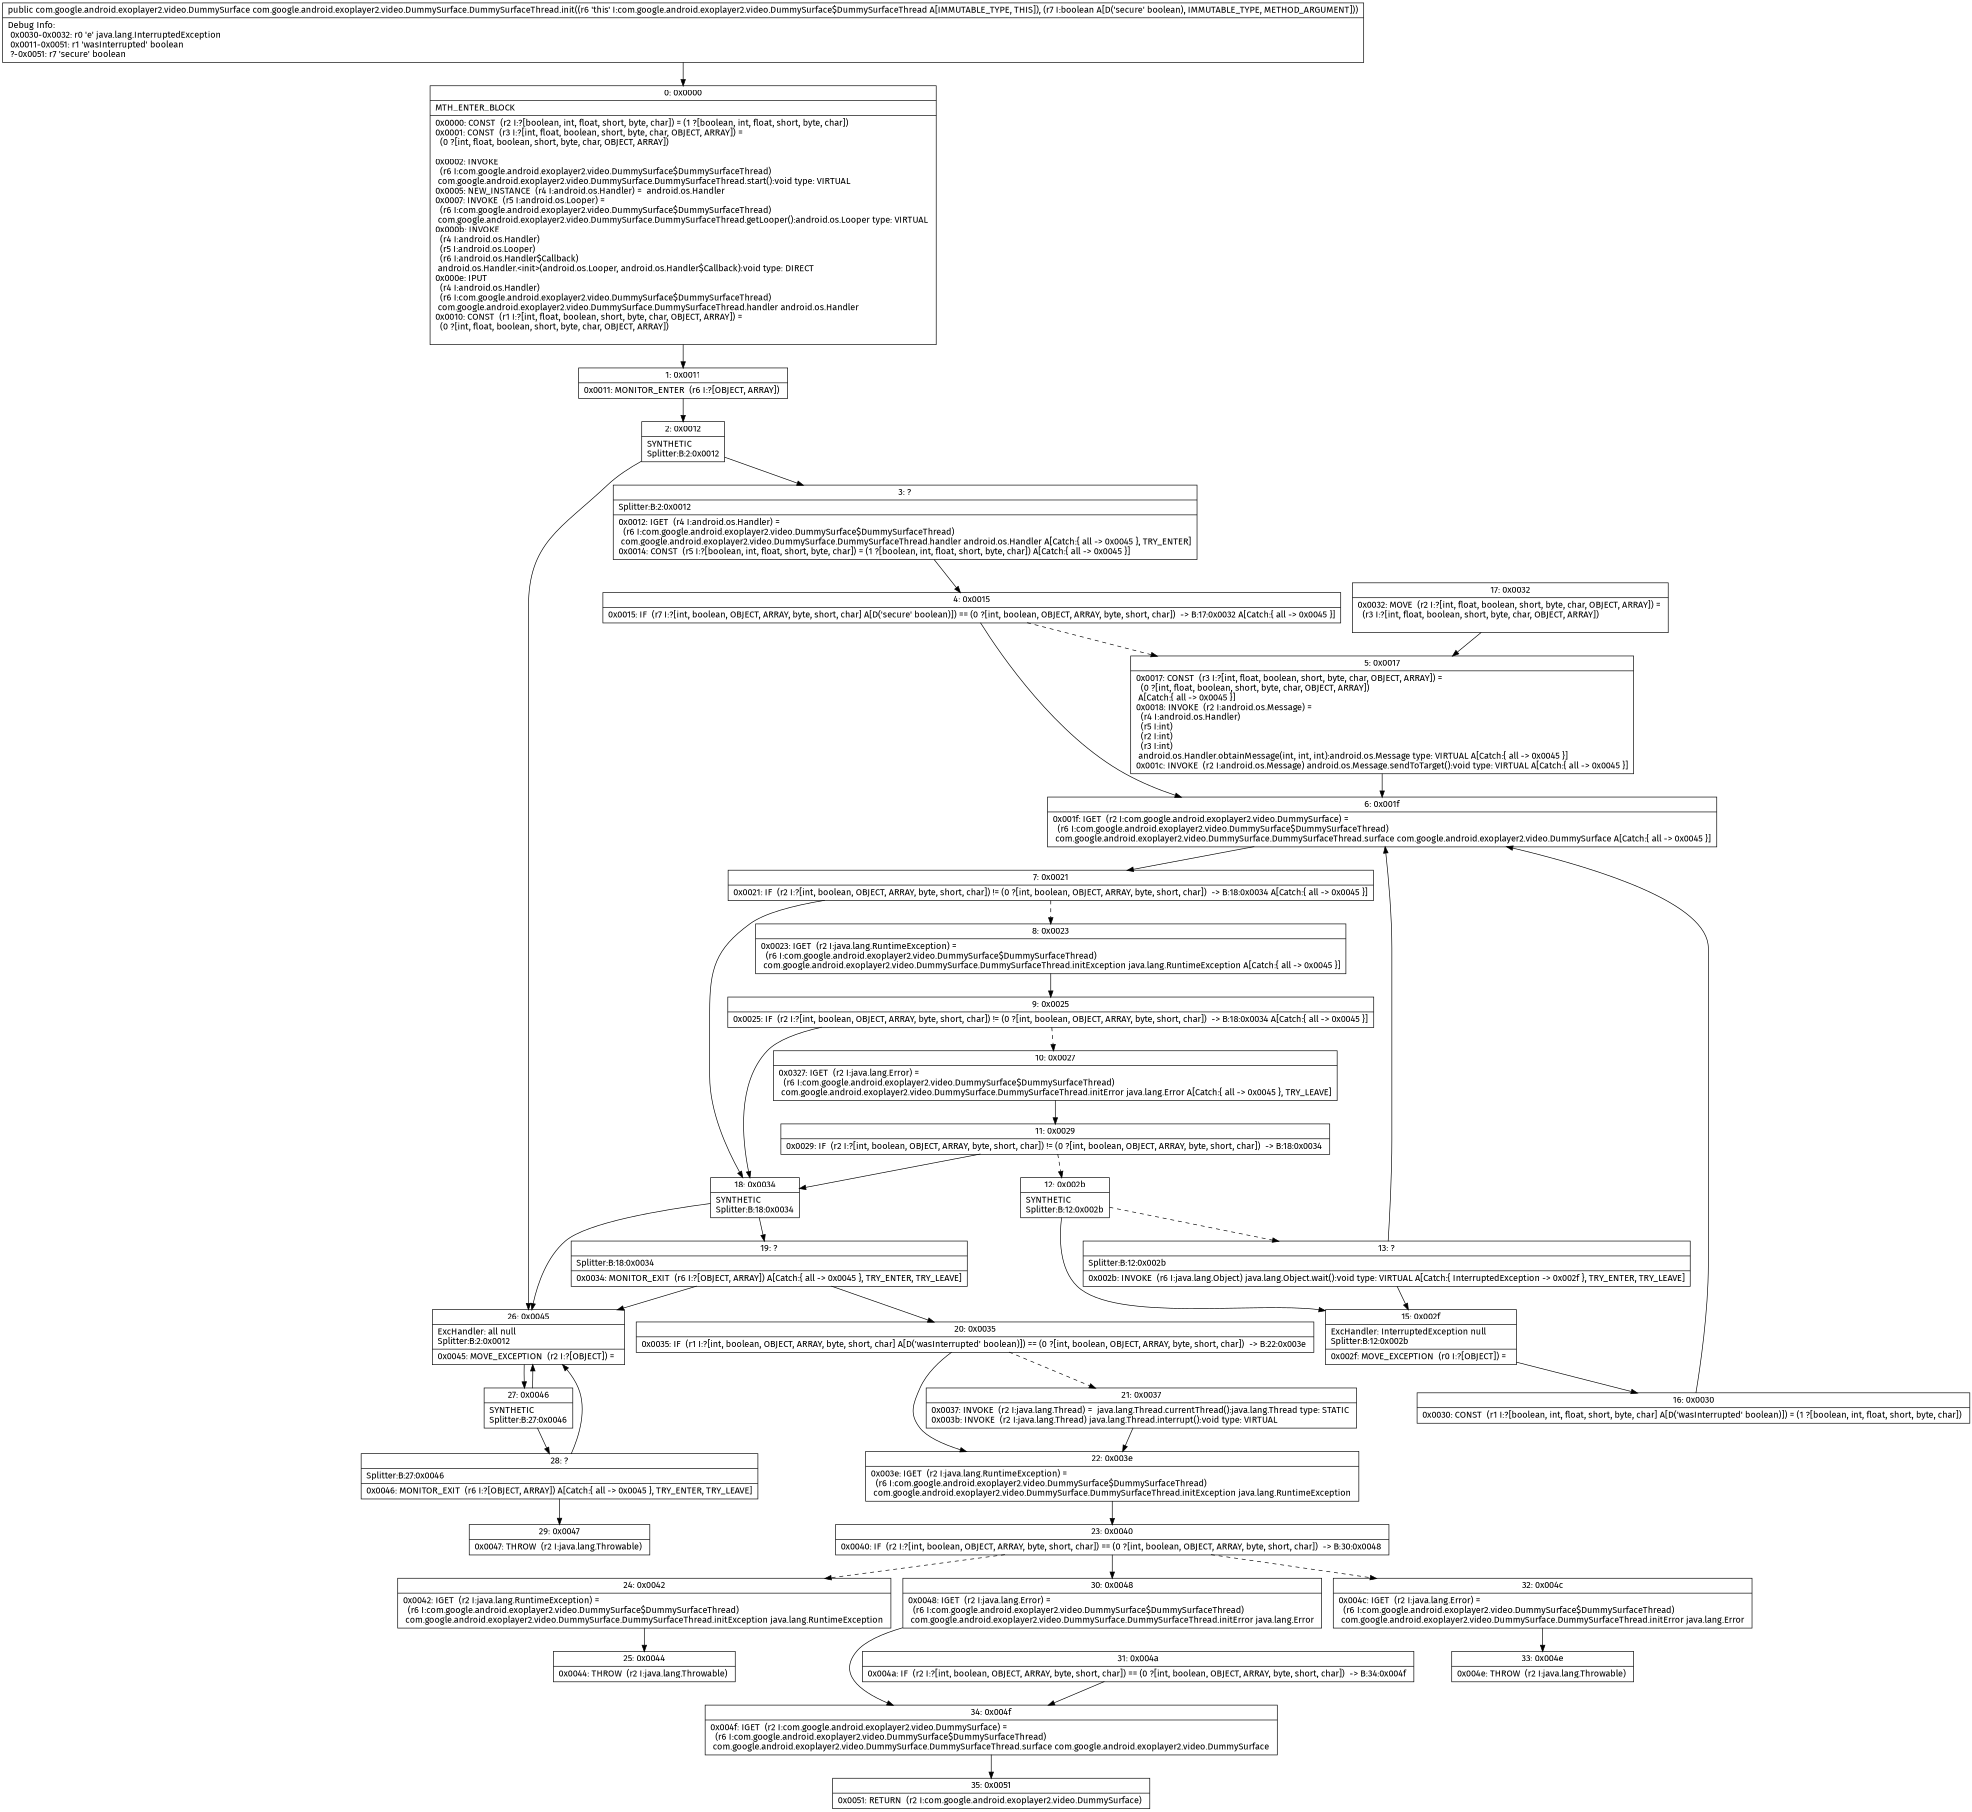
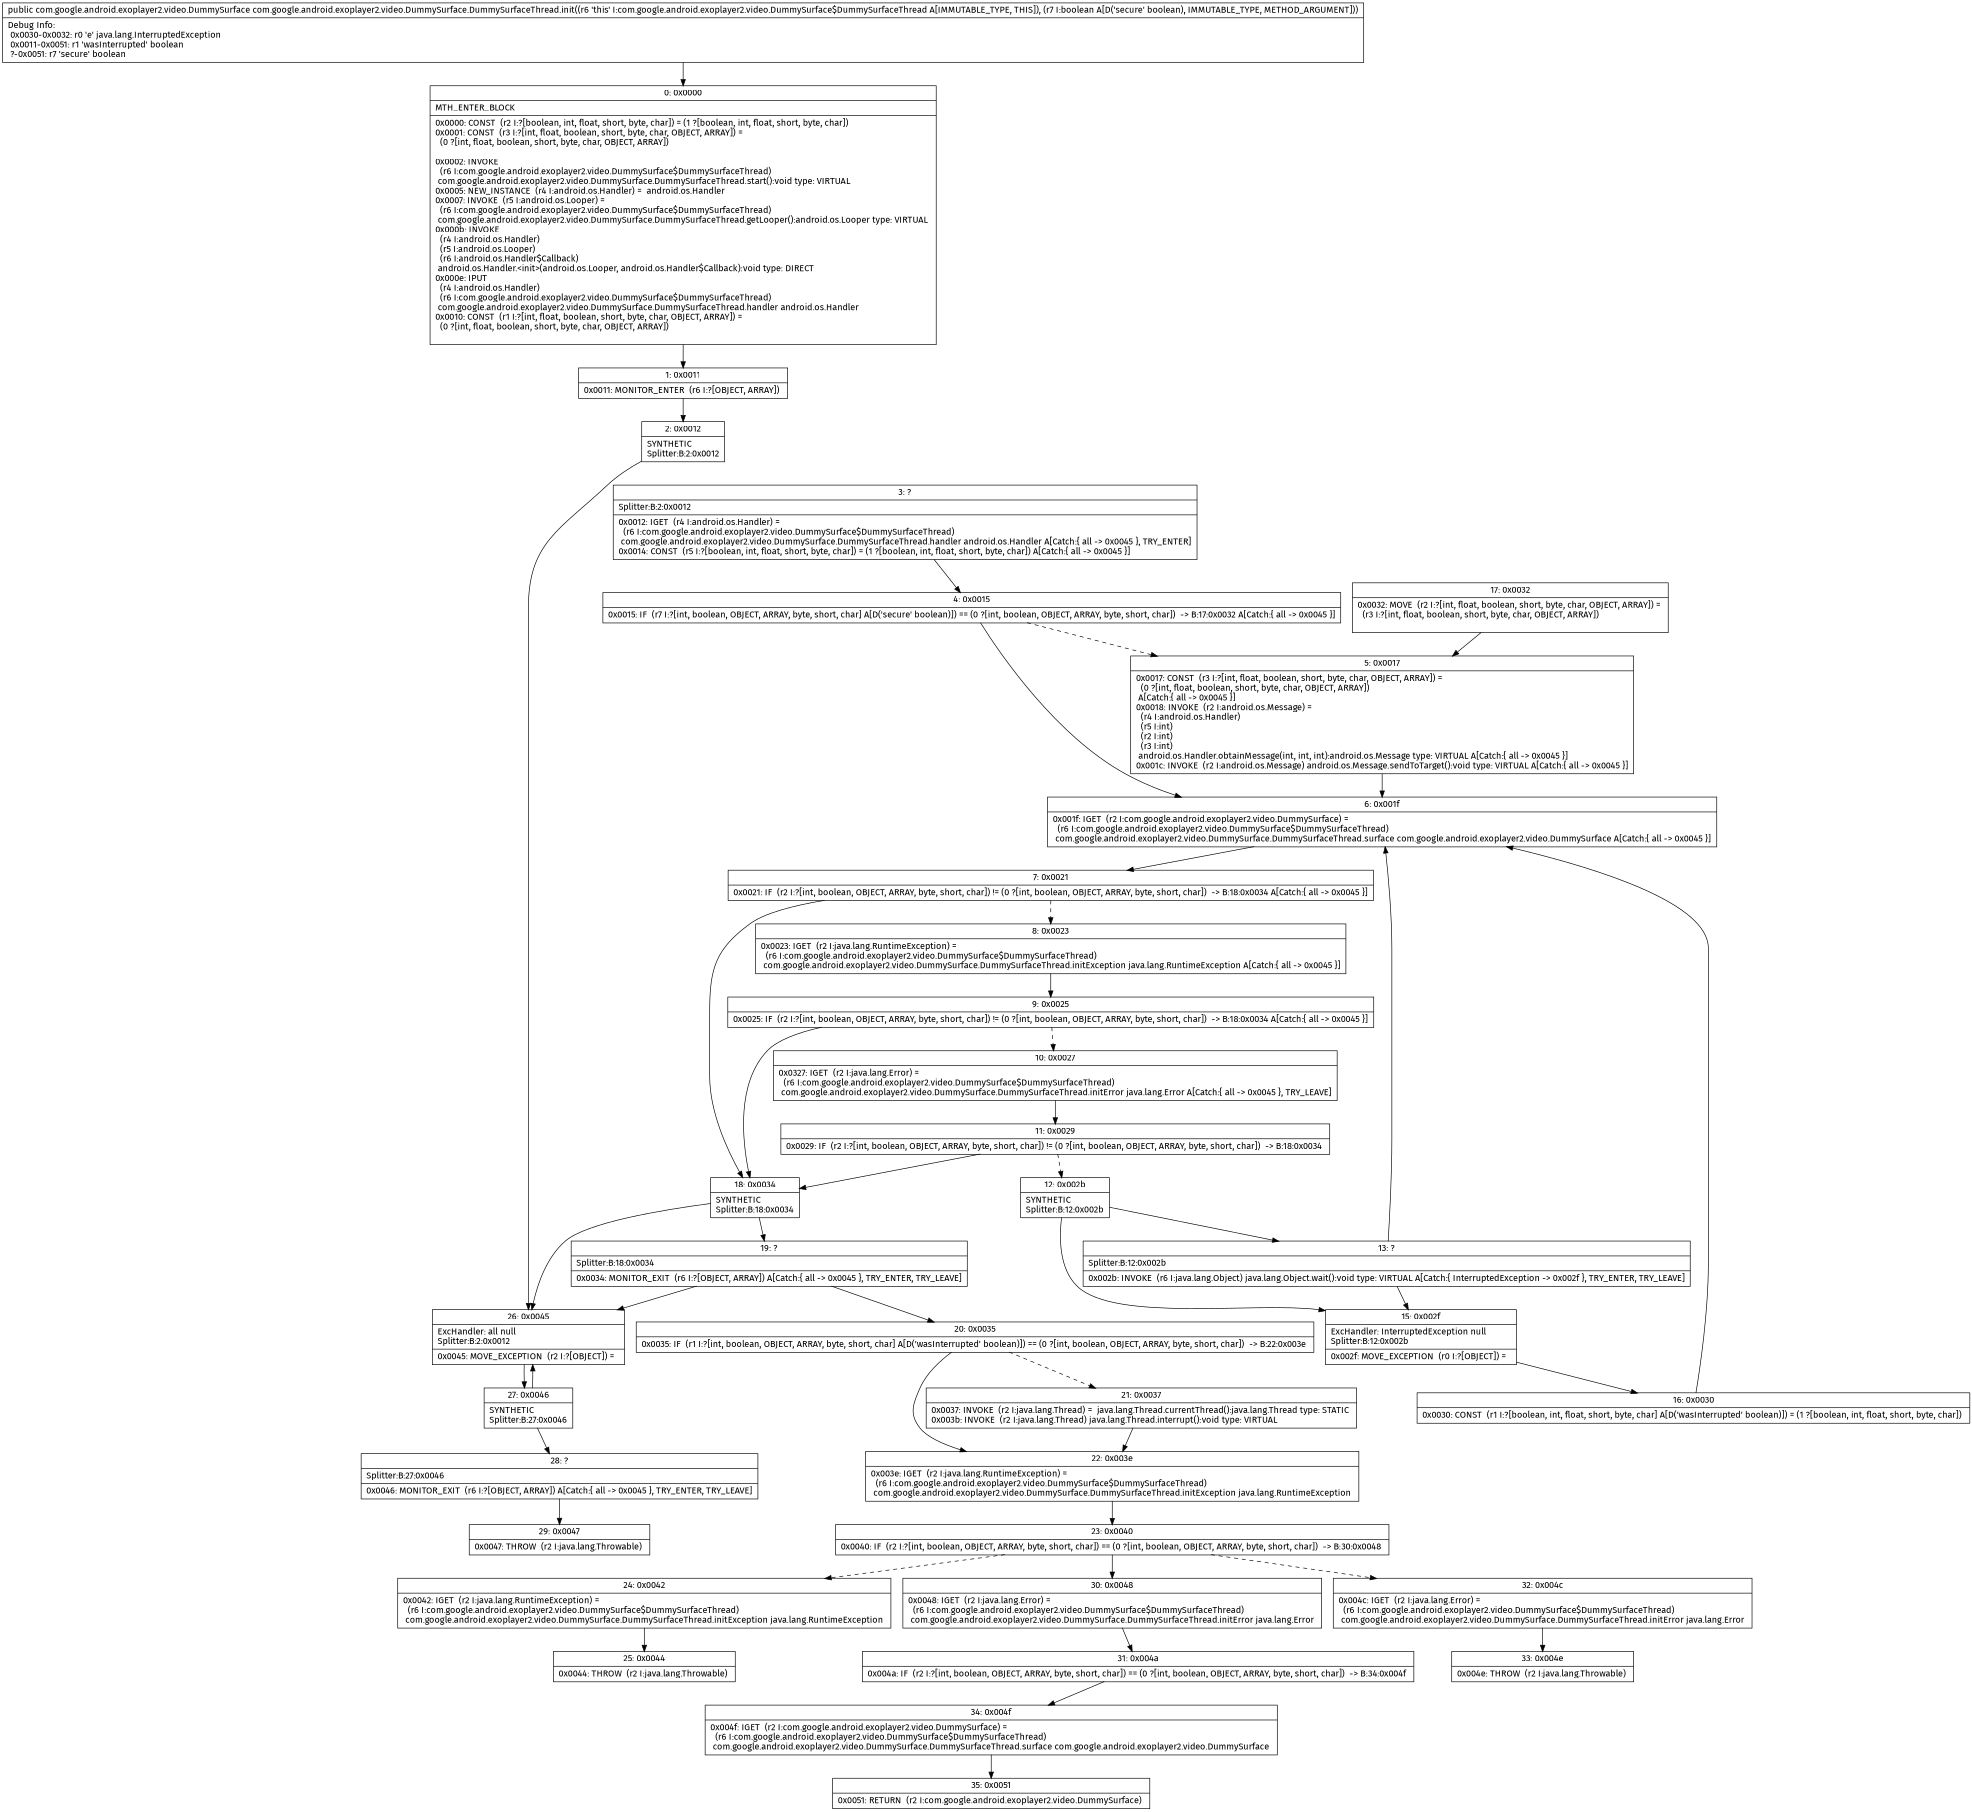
edge "2: 0x0012" -> "3: ?": removed
edge "12: 0x002b" -> "13: ?": style dashed -> solid
edge "28: ?" -> "26: 0x0045": removed
edge "30: 0x0048" -> "34: 0x004f": now "30: 0x0048" -> "31: 0x004a"
